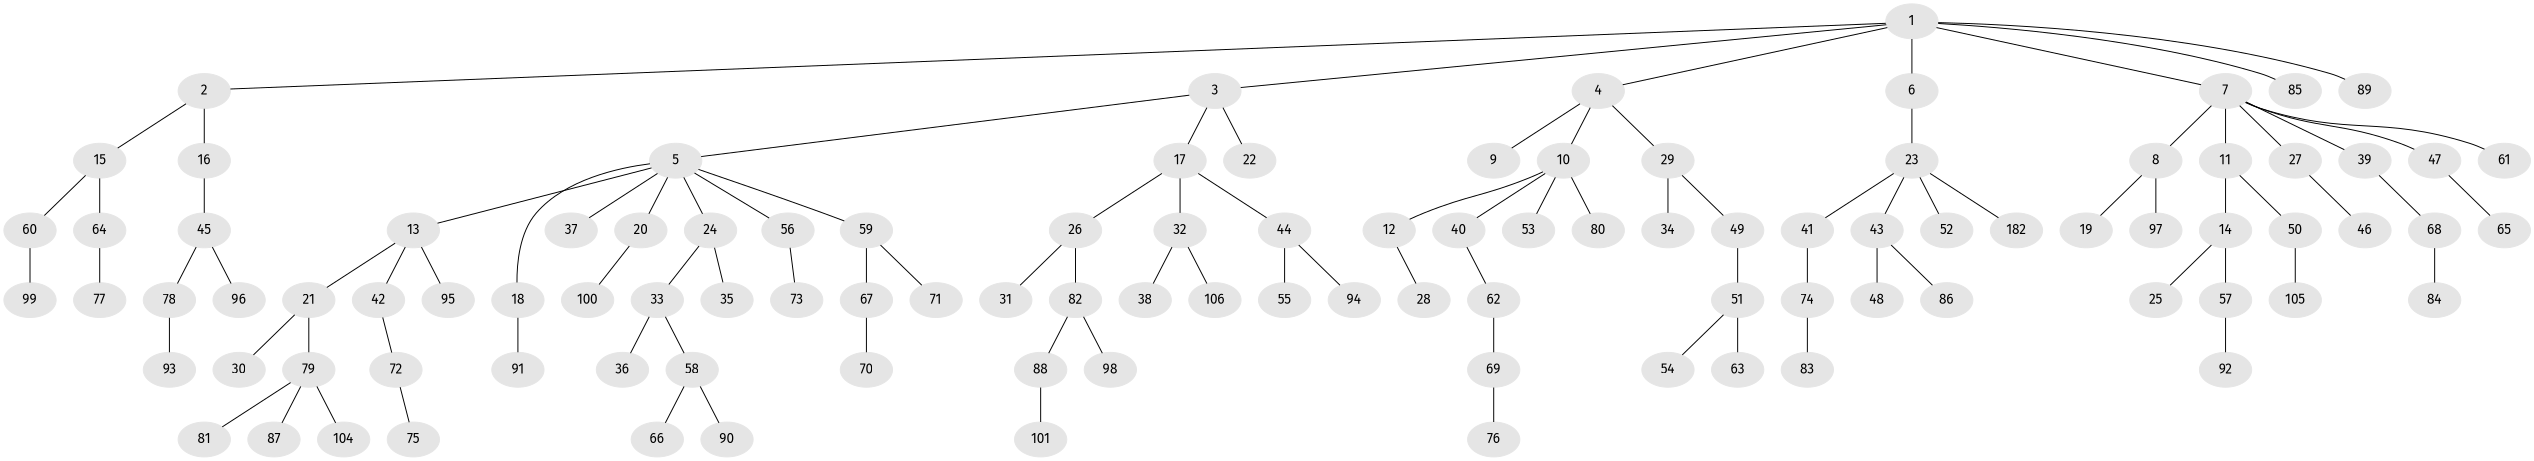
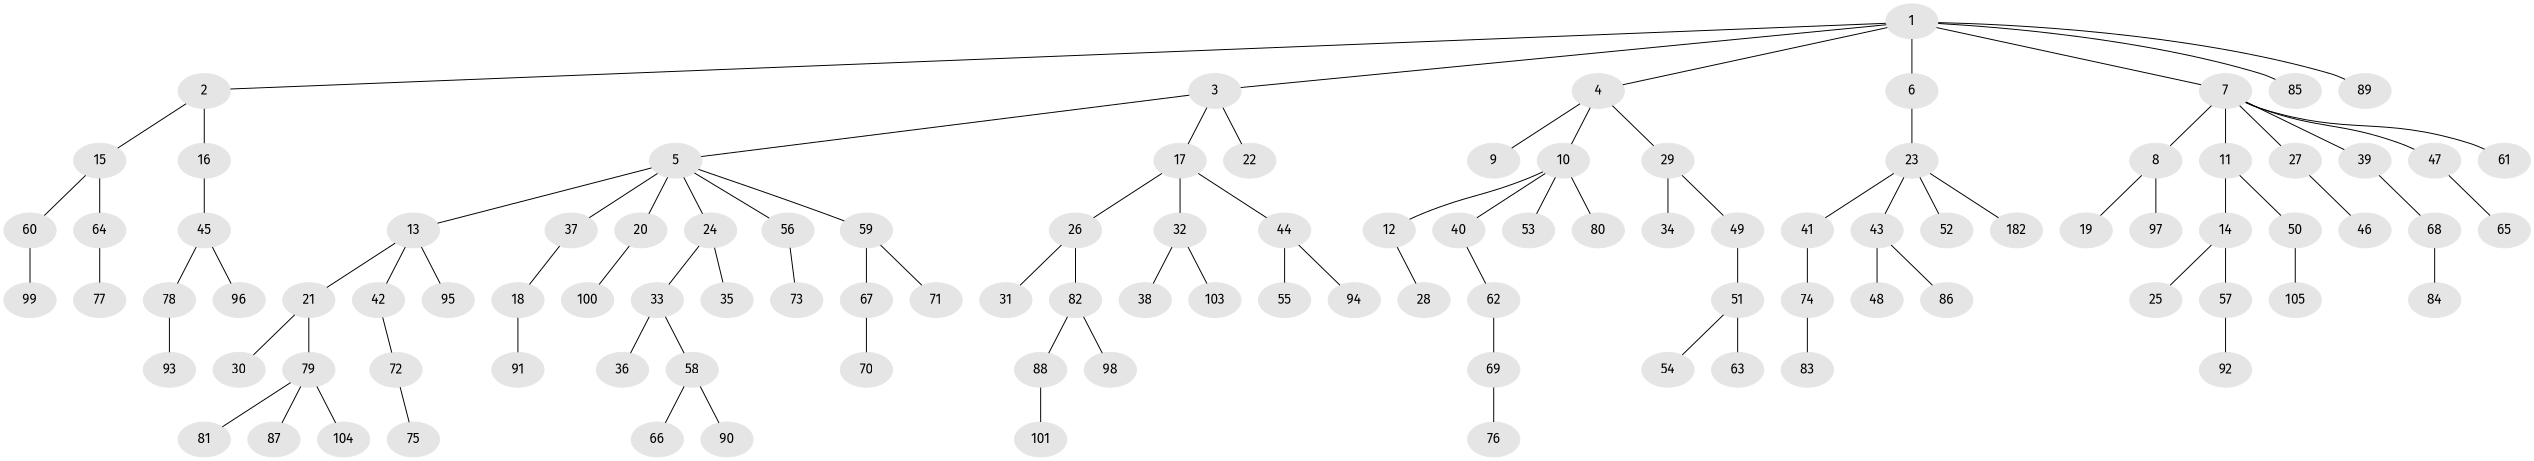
edge "5" -- "18": now "37" -- "18"
node "106": label "106" -> "103"
